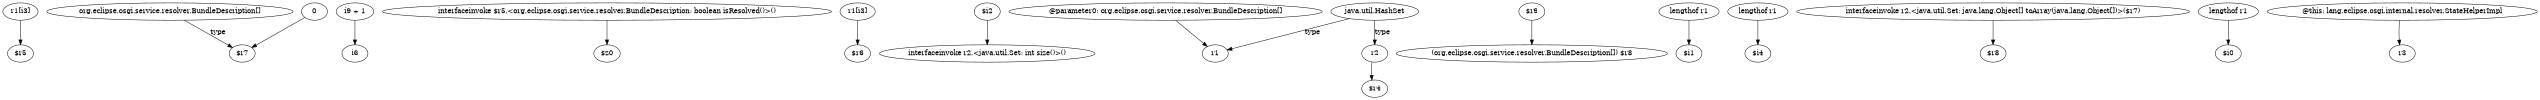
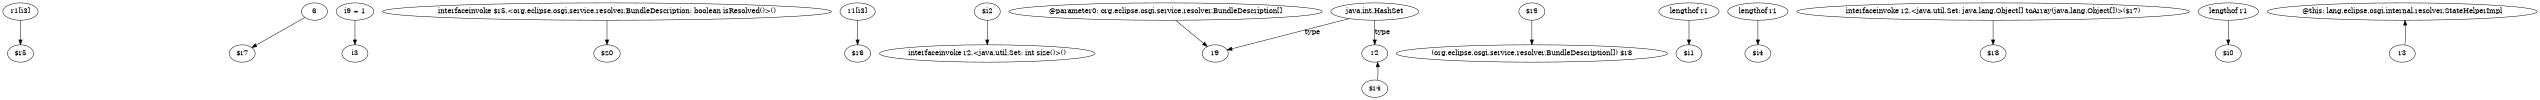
node "org.eclipse.osgi.service.resolver.BundleDescription[]": removed
node "0": label "0" -> "6"
node "java.util.HashSet": label "java.util.HashSet" -> "java.int.HashSet"
edge "@this: lang.eclipse.osgi.internal.resolver.StateHelperImpl" -> "r3": reversed
node "i6": label "i6" -> "i3"
node "r1": label "r1" -> "r9"
edge "r2" -> "$r4": reversed
